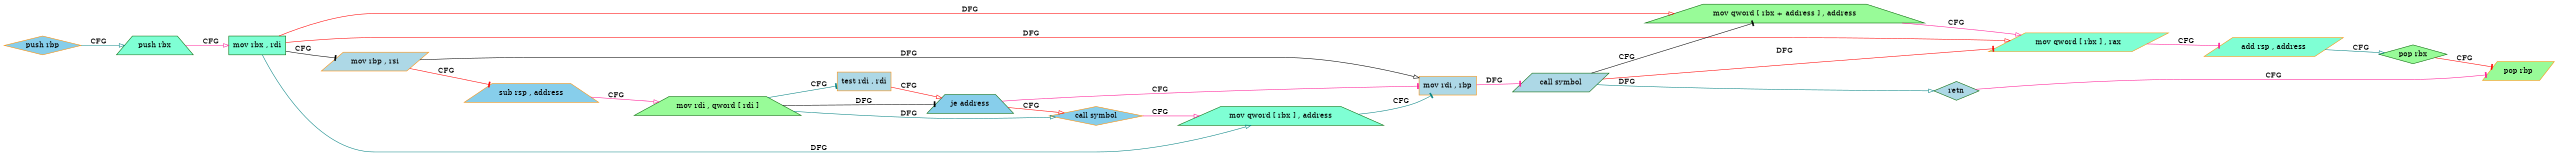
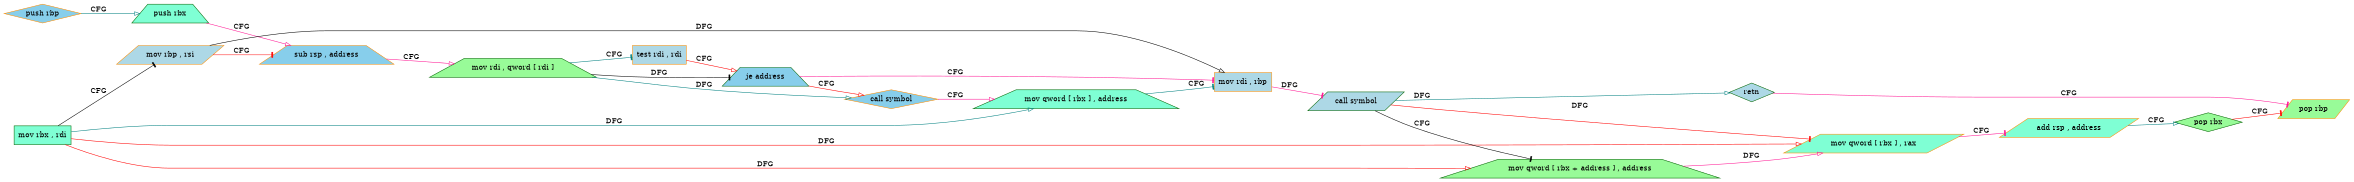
edge "mov qword [ rbx + address ] , address" -> "mov qword [ rbx ] , rax": label "CFG" -> "DFG"
edge "push rbx" -> "mov rbx , rdi": now "push rbx" -> "sub rsp , address"
